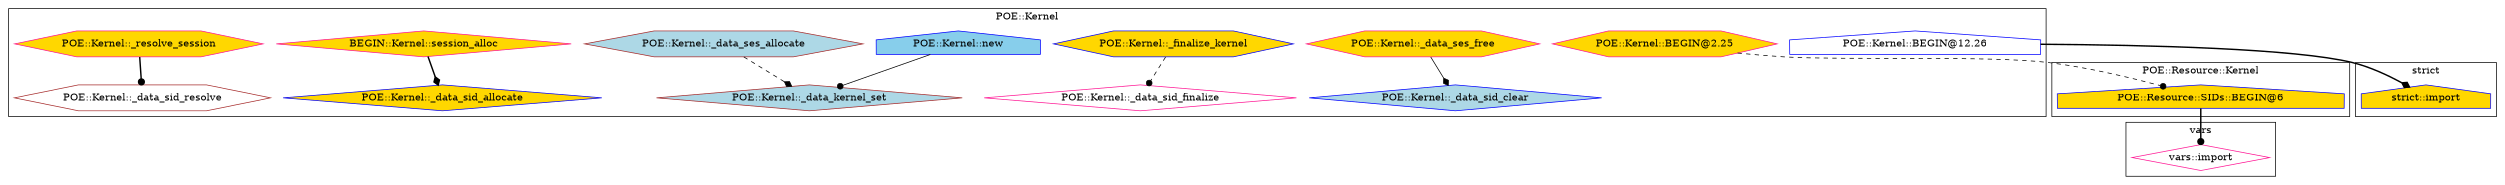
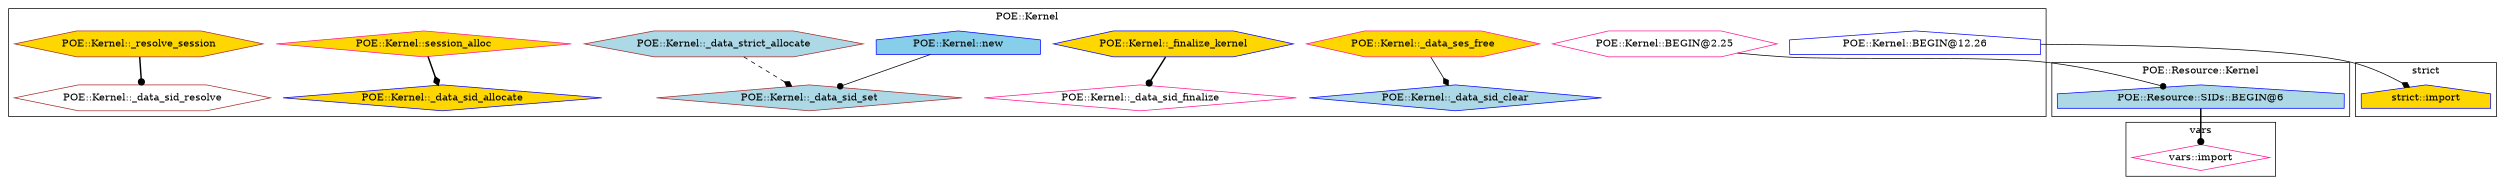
node "POE::Kernel::_resolve_session": color deeppink -> brown
node "BEGIN::Kernel::session_alloc": label "BEGIN::Kernel::session_alloc" -> "POE::Kernel::session_alloc"
node "POE::Kernel::_data_ses_allocate": label "POE::Kernel::_data_ses_allocate" -> "POE::Kernel::_data_strict_allocate"
node "POE::Kernel::BEGIN@2.25": fillcolor gold -> white
edge "POE::Kernel::BEGIN@12.26" -> "strict::import": style bold -> solid
edge "POE::Kernel::BEGIN@2.25" -> "POE::Resource::SIDs::BEGIN@6": style dashed -> solid
edge "POE::Kernel::_finalize_kernel" -> "POE::Kernel::_data_sid_finalize": style dashed -> bold
node "POE::Kernel::_data_kernel_set": label "POE::Kernel::_data_kernel_set" -> "POE::Kernel::_data_sid_set"
node "POE::Resource::SIDs::BEGIN@6": fillcolor gold -> lightblue
